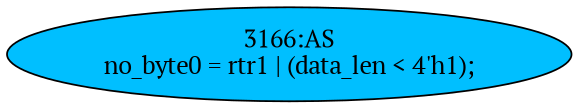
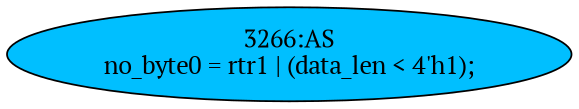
node "3166:AS no_byte0 = rtr1 | (data_len < 4'h1);": label "3166:AS no_byte0 = rtr1 | (data_len < 4'h1);" -> "3266:AS no_byte0 = rtr1 | (data_len < 4'h1);"
